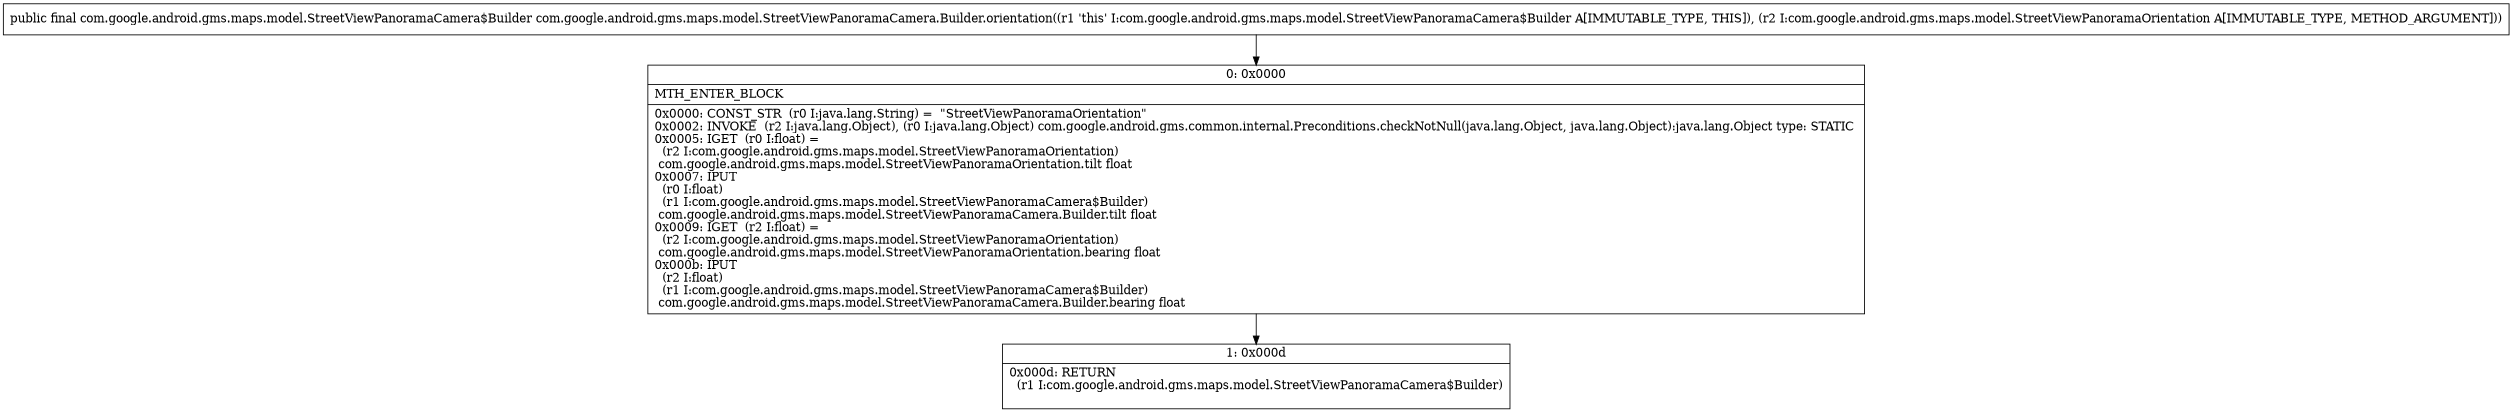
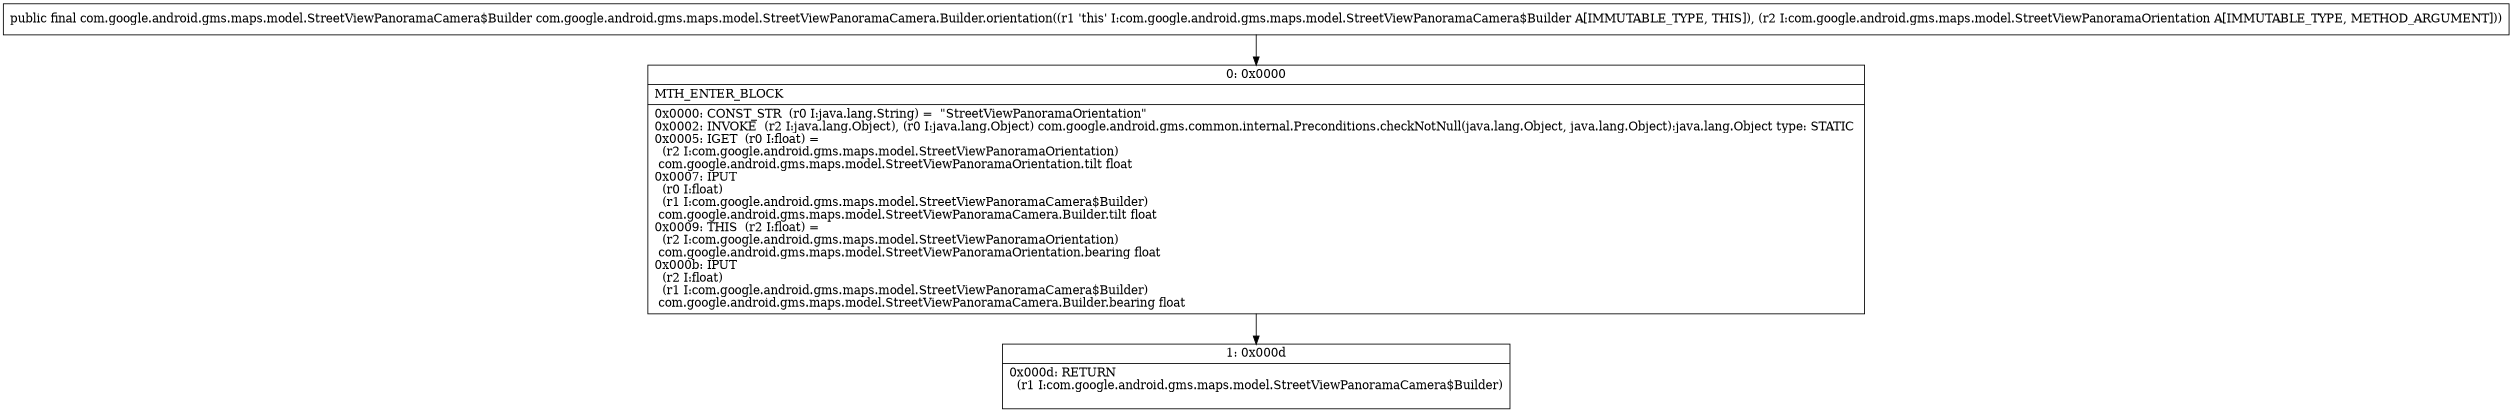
node "0: 0x0000": text "0x0009: IGET  (r2 I:float) =" -> "0x0009: THIS  (r2 I:float) ="
